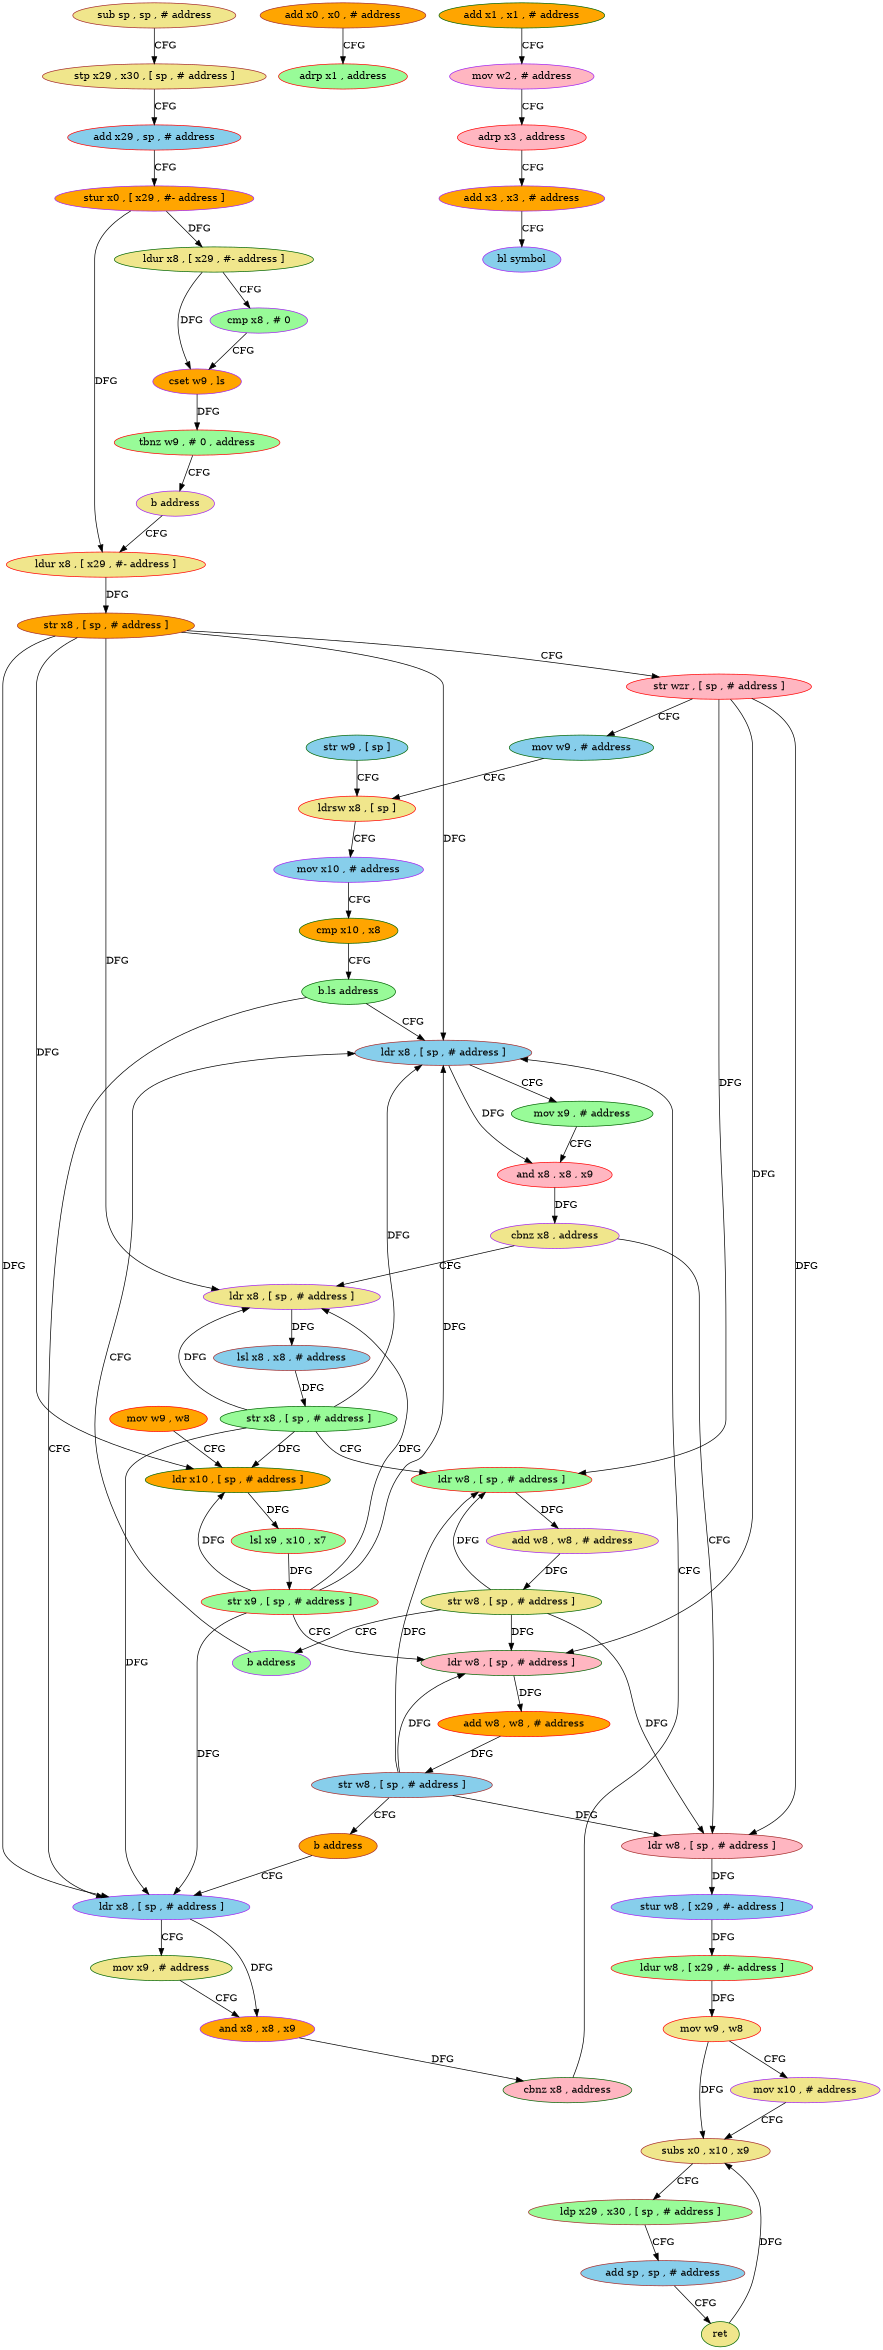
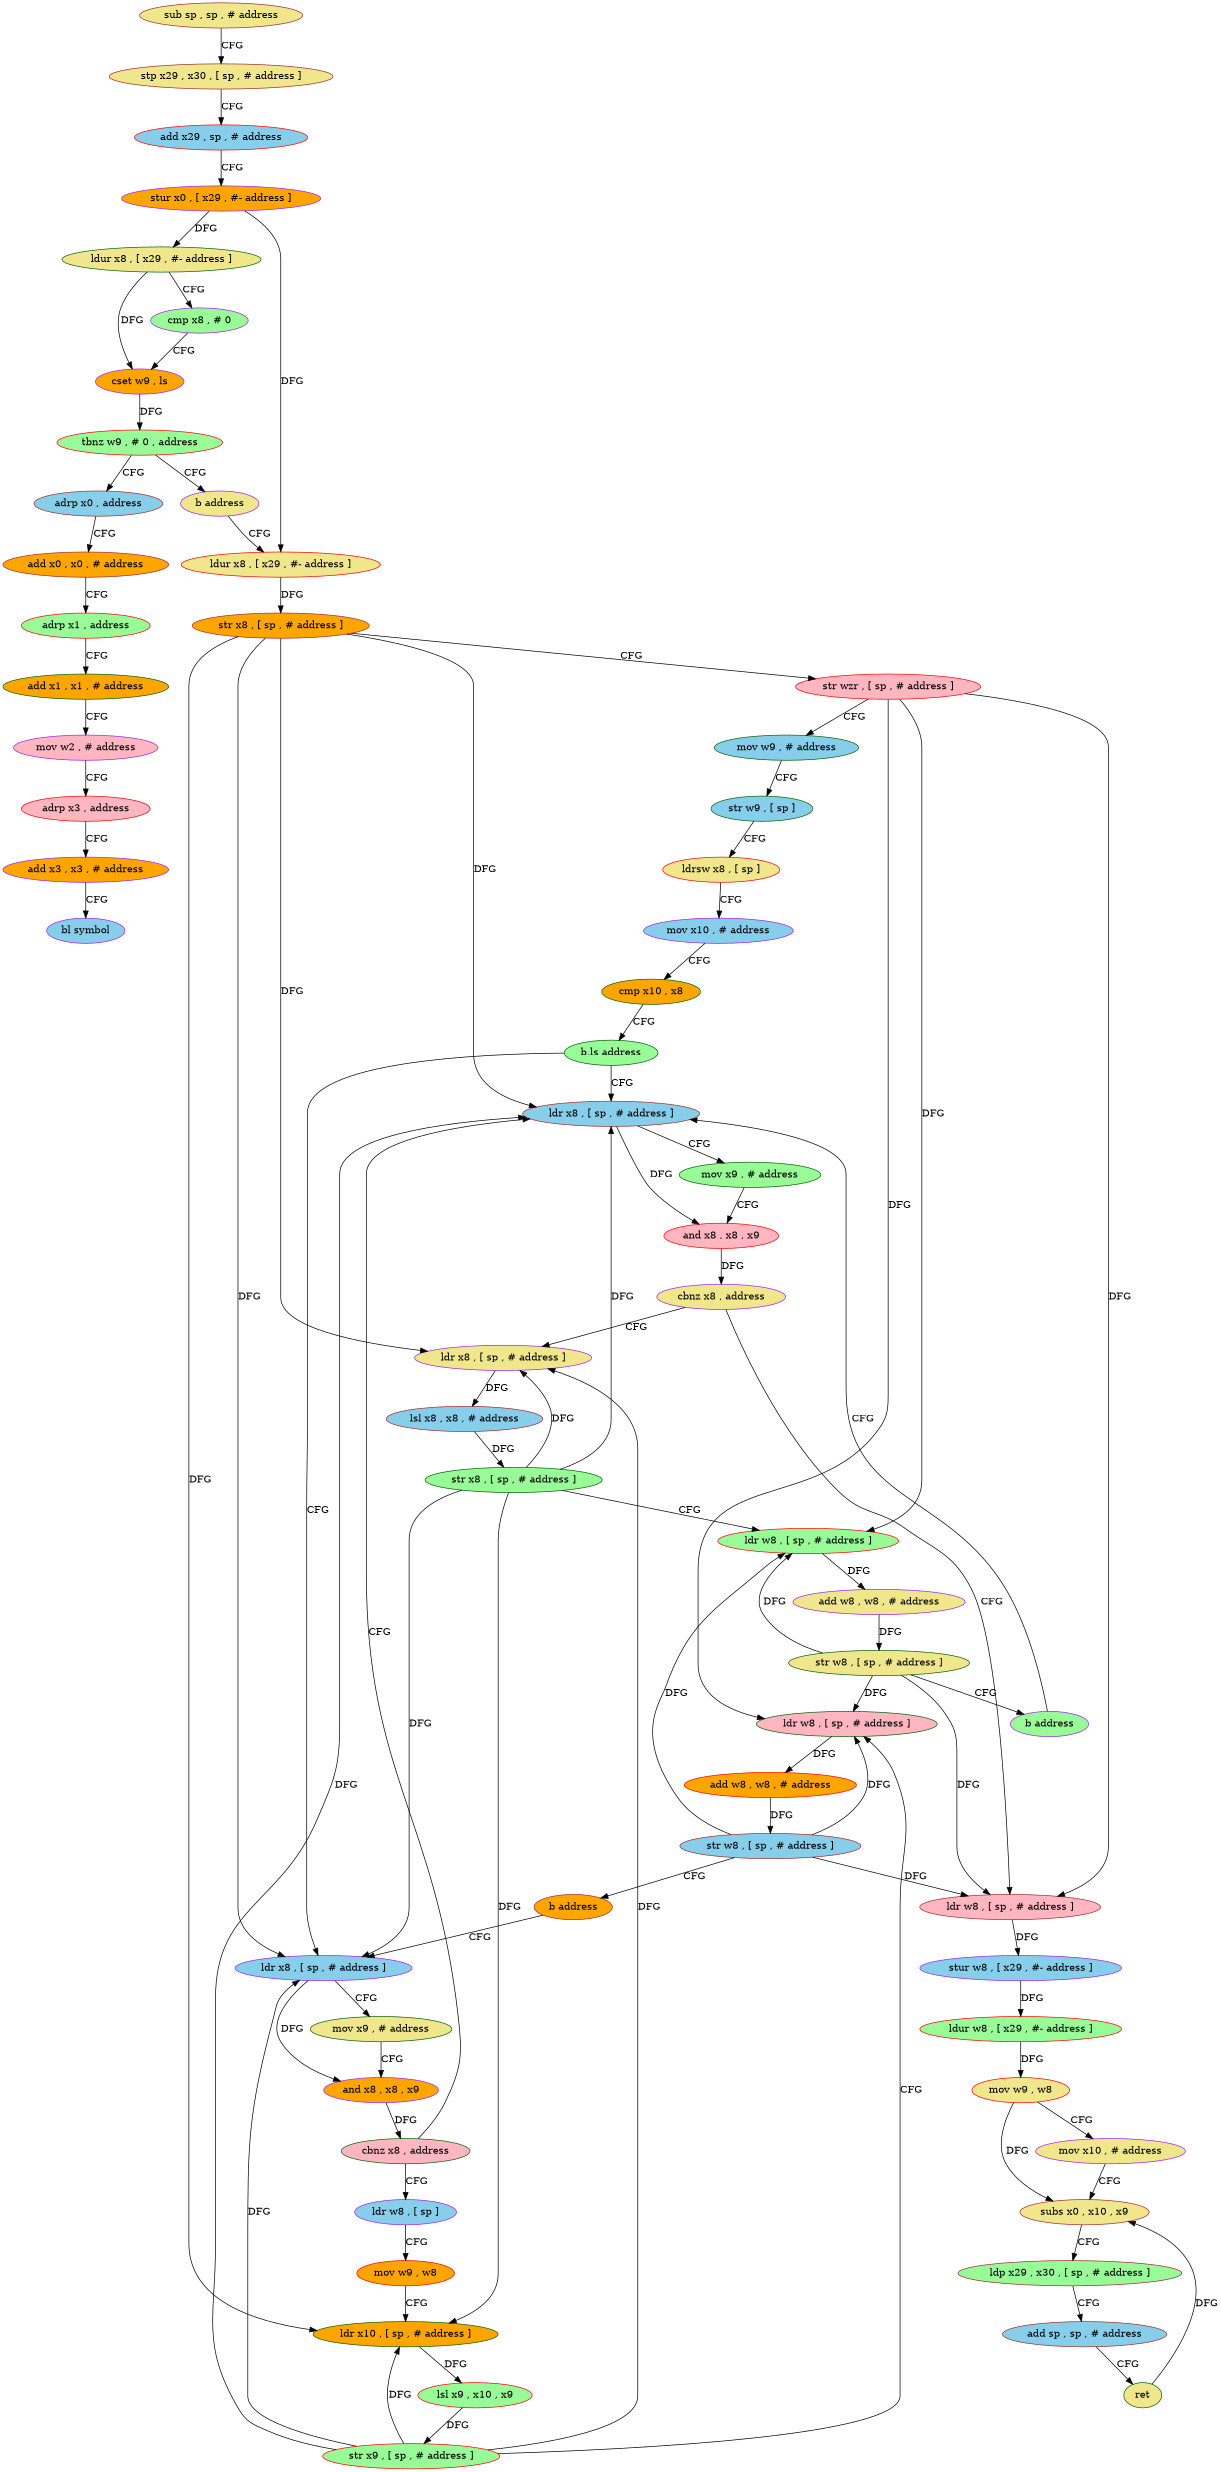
node "adrp x0 , address": added
edge "adrp x1 , address" -> "add x1 , x1 , # address": added, label "CFG"
edge "mov w9 , # address" -> "ldrsw x8 , [ sp ]": now "mov w9 , # address" -> "str w9 , [ sp ]"
node "lsl x9 , x10 , x7": label "lsl x9 , x10 , x7" -> "lsl x9 , x10 , x9"
node "ldr w8 , [ sp ]": added
